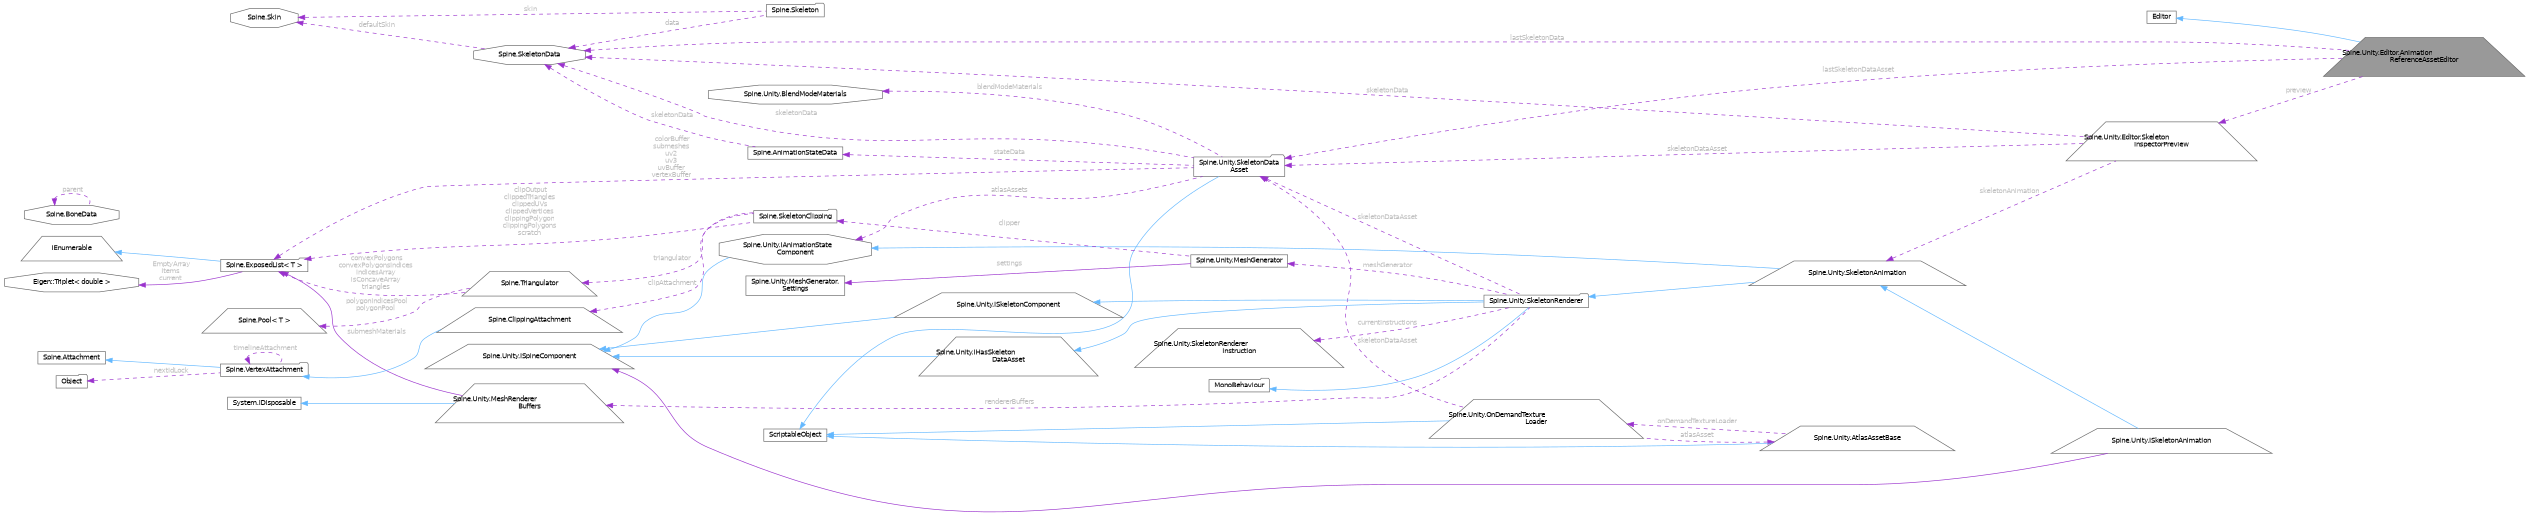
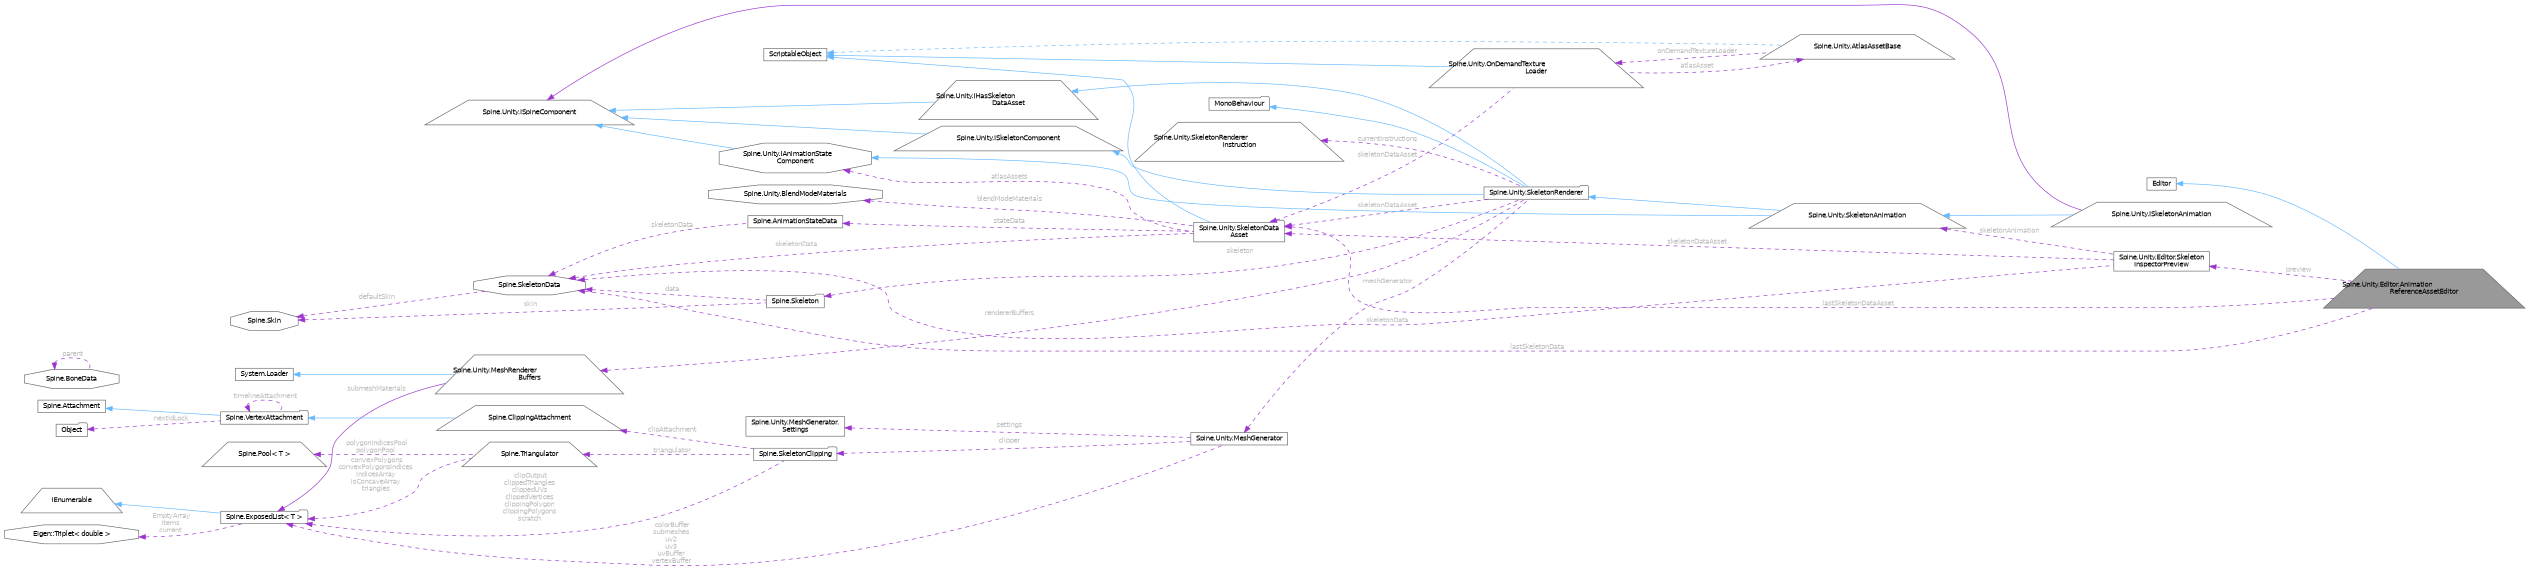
node "Spine.Unity.Editor.Skeleton InspectorPreview": shape trapezium -> box
edge "Spine.Unity.SkeletonData Asset" -> "Spine.ExposedList< T >": now "Spine.Unity.MeshGenerator" -> "Spine.ExposedList< T >"
edge "Spine.Unity.MeshGenerator" -> "Spine.Unity.MeshGenerator. Settings": style solid -> dashed
edge "Spine.Unity.SkeletonRenderer" -> "Spine.Skeleton": added, label "skeleton"
edge "Spine.ExposedList< T >" -> "Eigen::Triplet< double >": style solid -> dashed
node "System.IDisposable": label "System.IDisposable" -> "System.Loader"
edge "Spine.Unity.AtlasAssetBase" -> "ScriptableObject": style solid -> dashed
